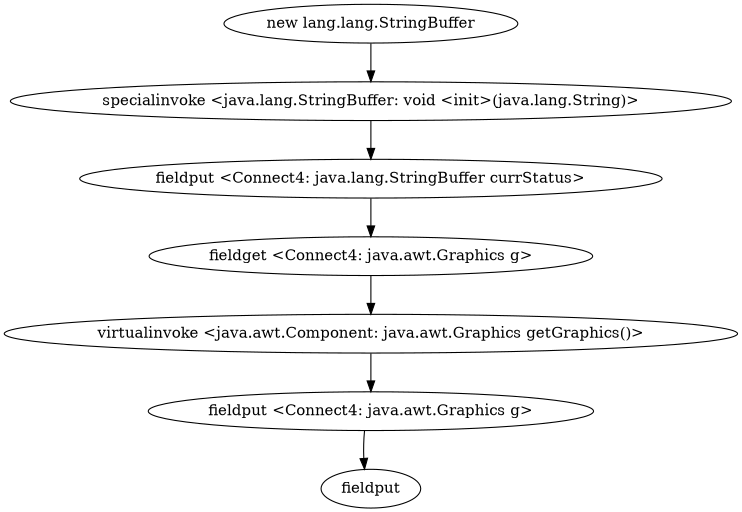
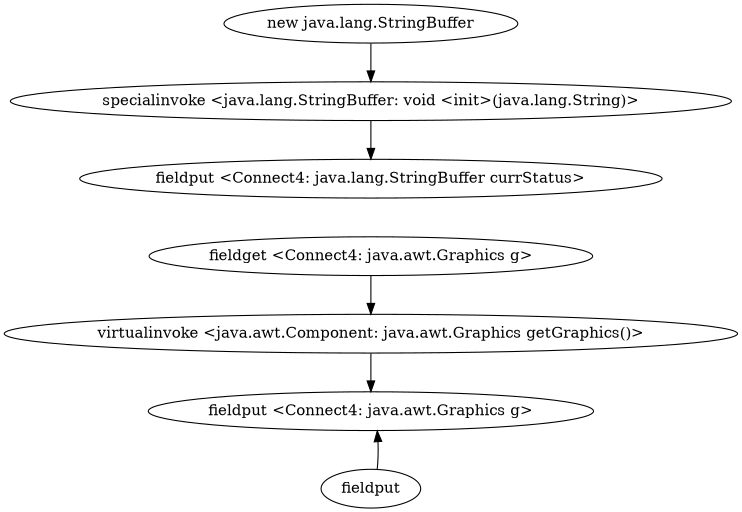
node "new lang.lang.StringBuffer": label "new lang.lang.StringBuffer" -> "new java.lang.StringBuffer"
edge "fieldput <Connect4: java.lang.StringBuffer currStatus>" -> "fieldget <Connect4: java.awt.Graphics g>": removed
edge "fieldput <Connect4: java.awt.Graphics g>" -> "fieldput": reversed
